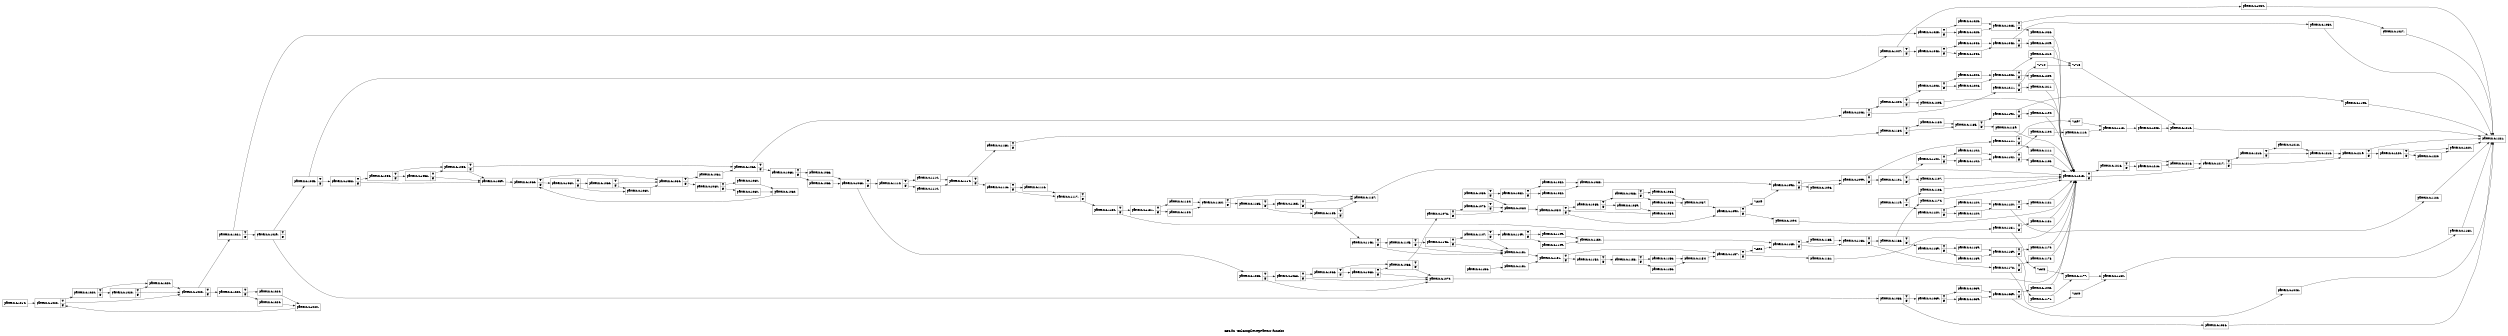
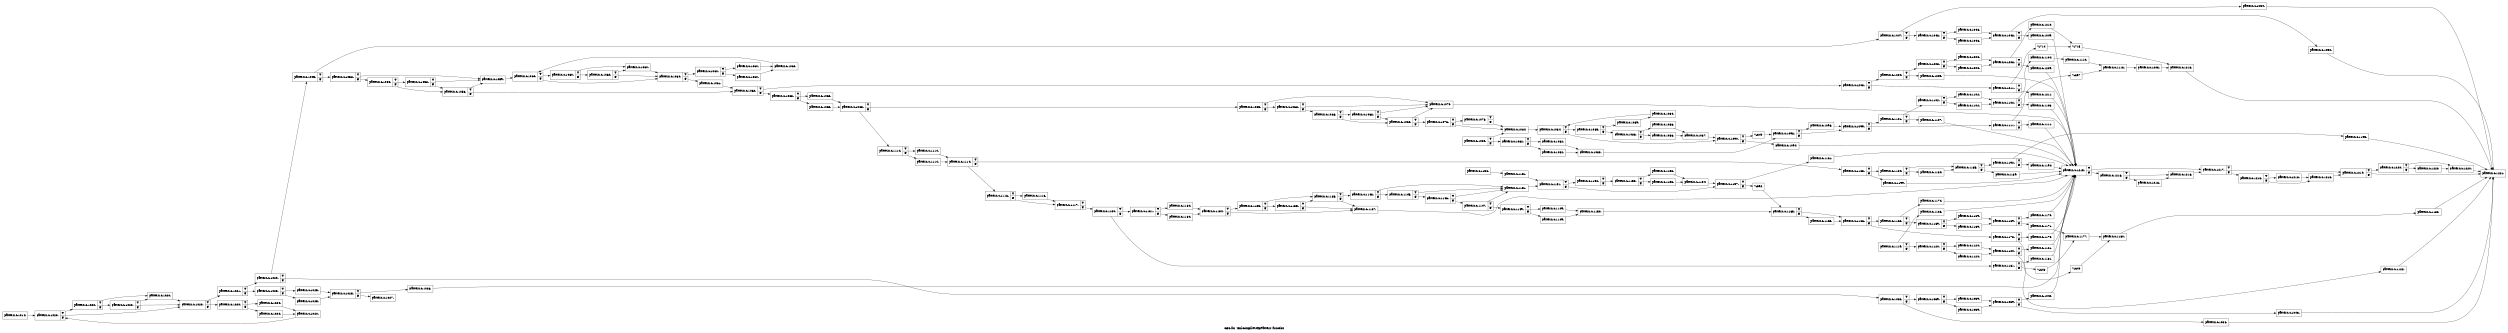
edge "pattern.c:1027:" -> "pattern.c:1221:": removed
node "pattern.c:1199:": added
